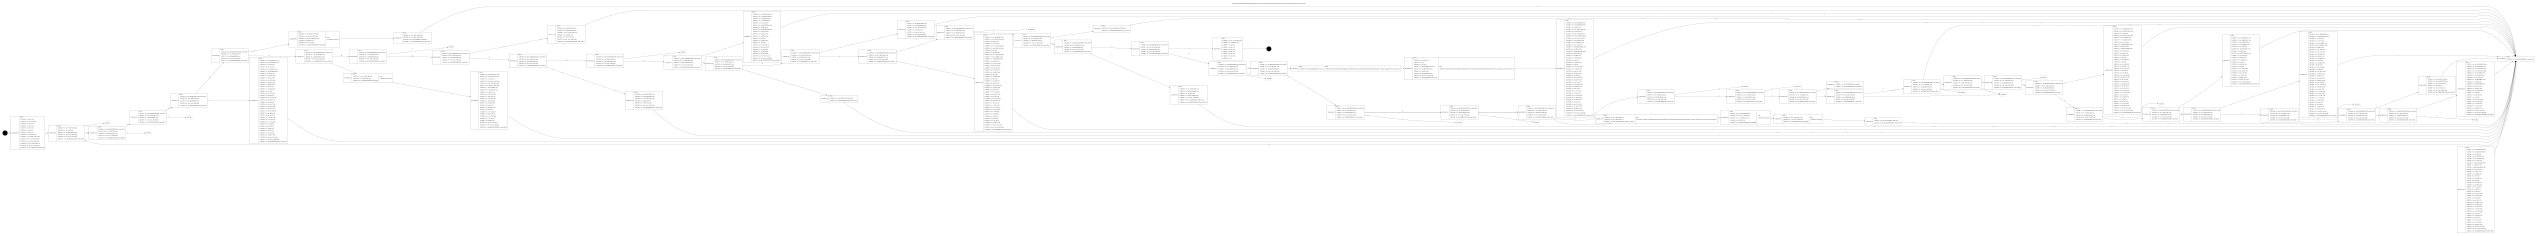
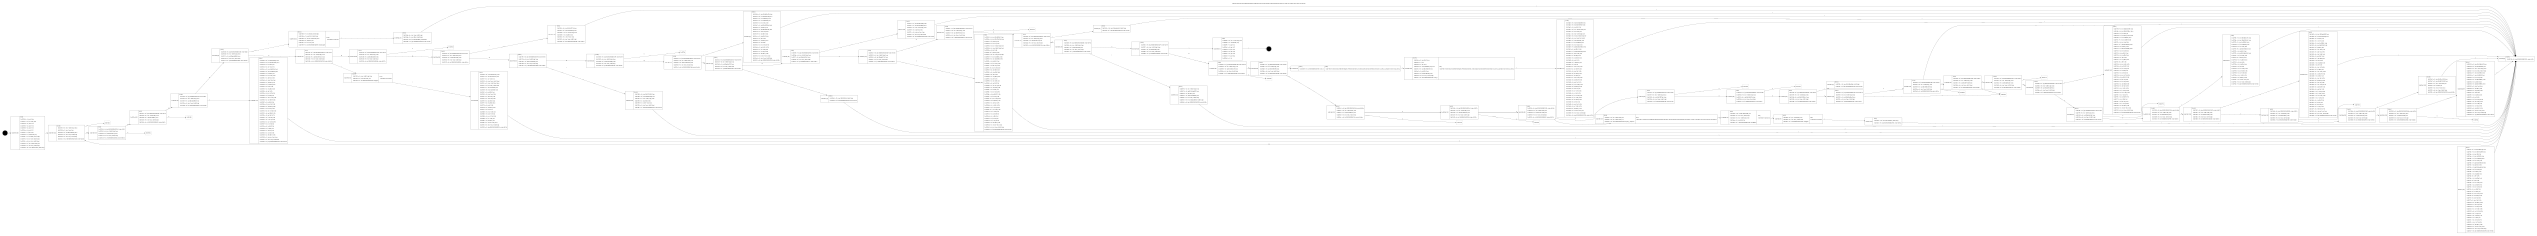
edge "0x40143a [28]" -> "0x401456 [28]": reversed
